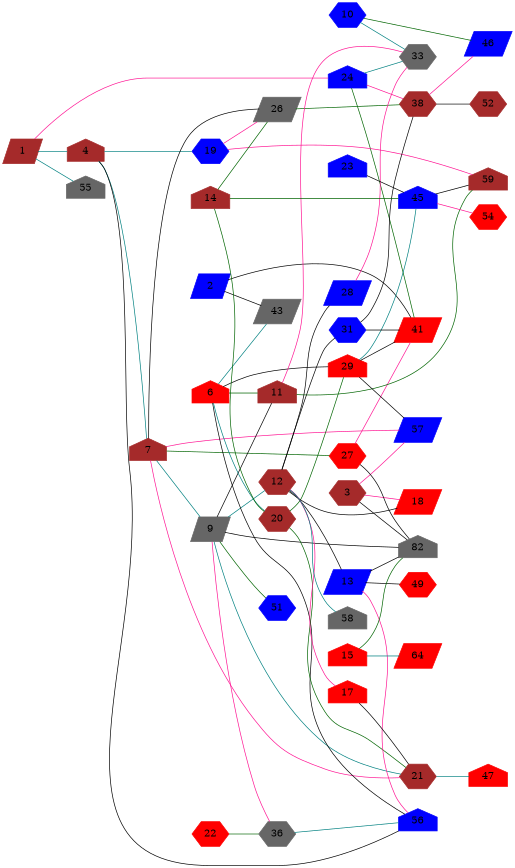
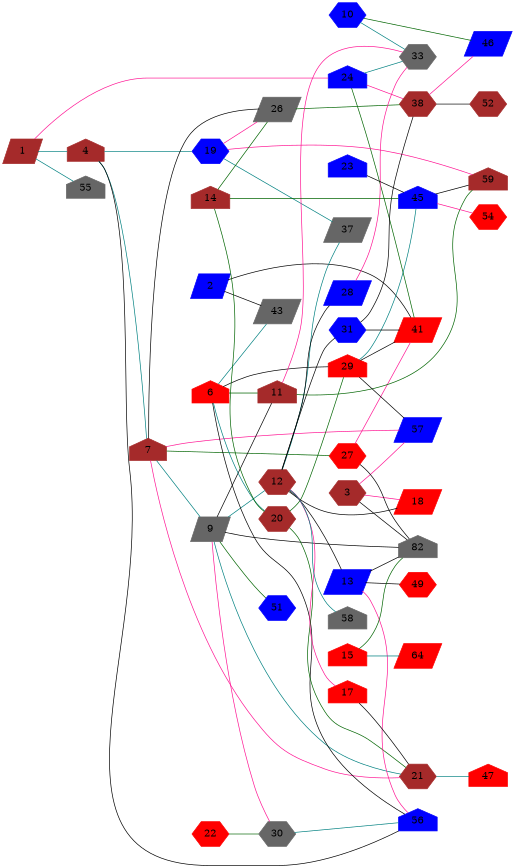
node "37": added
node "36": label "36" -> "30"
